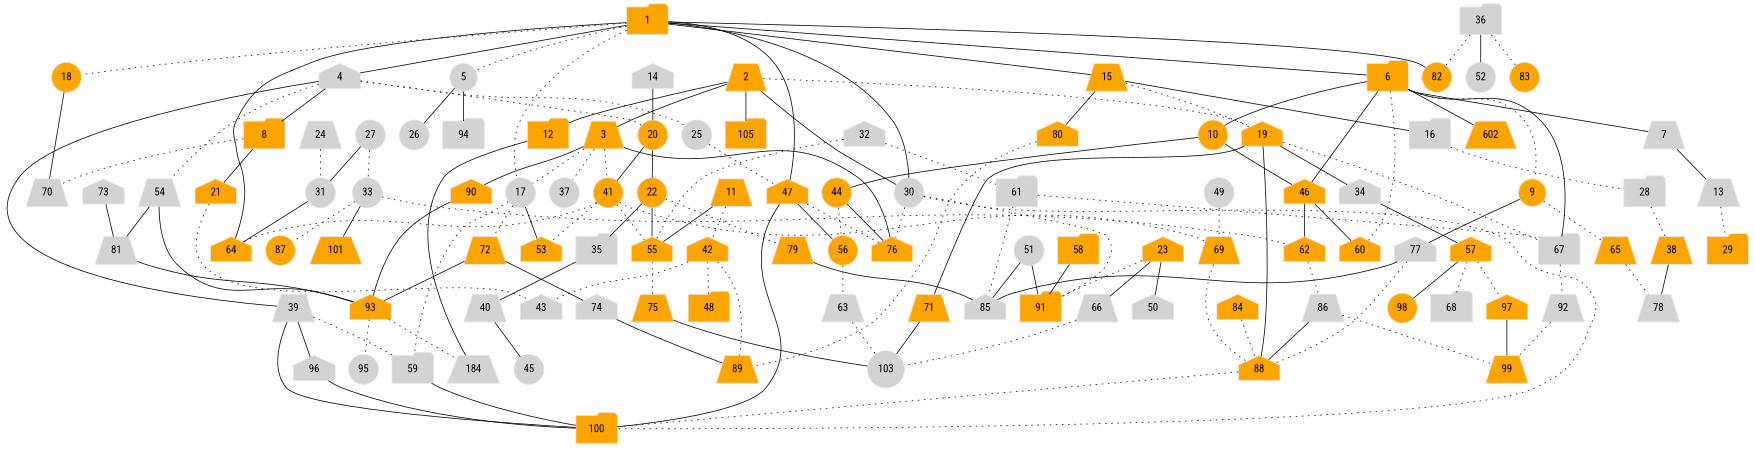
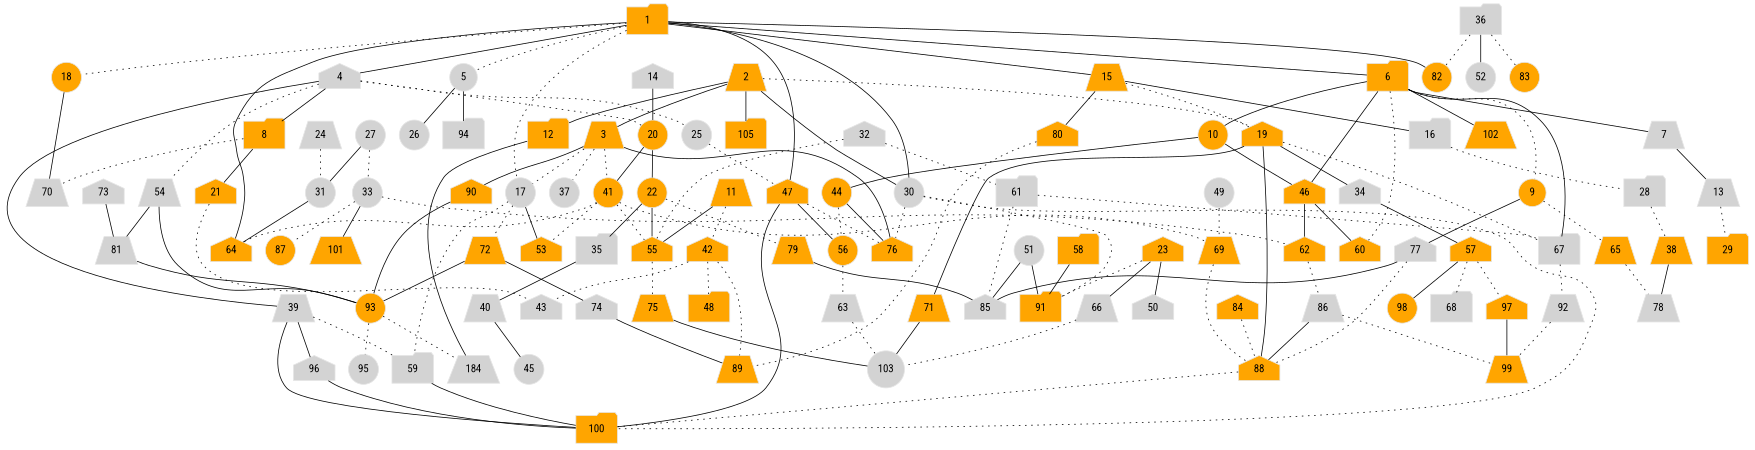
node "602": label "602" -> "102"
node "93": shape house -> circle
